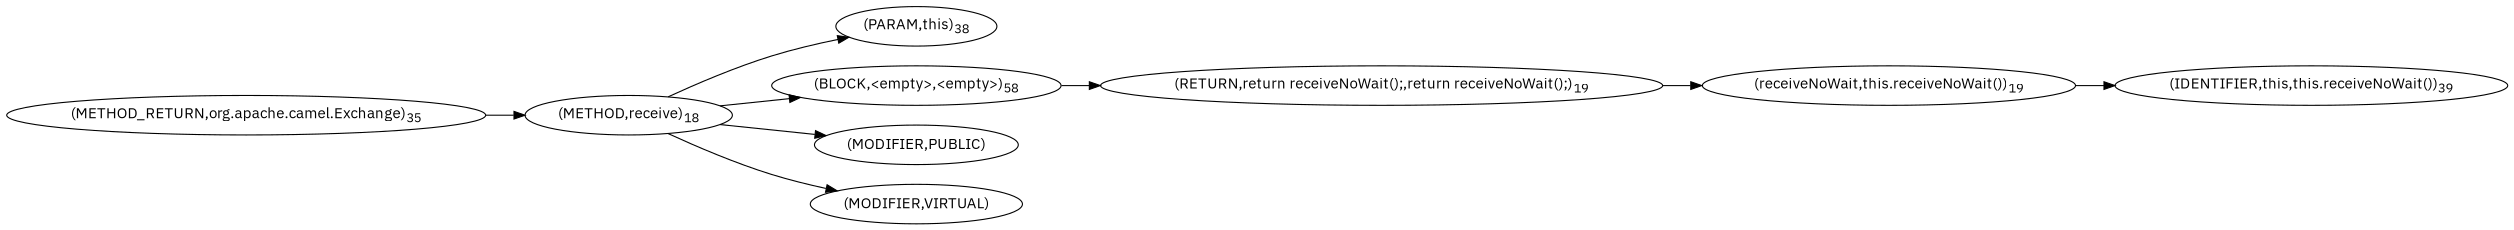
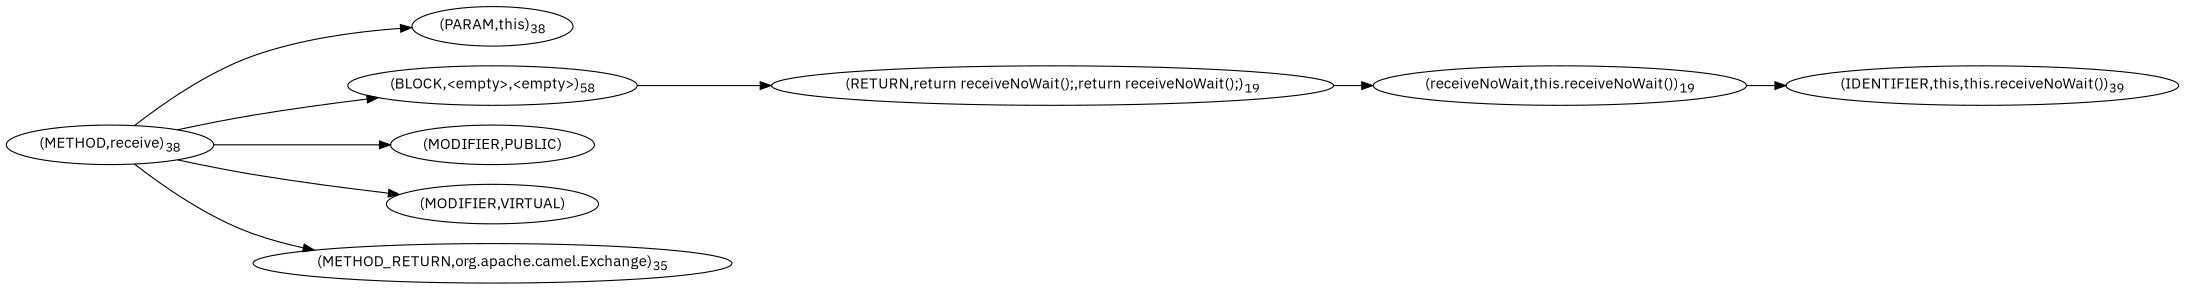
node "(METHOD,receive)": text "18" -> "38"
edge "(METHOD_RETURN,org.apache.camel.Exchange)" -> "(METHOD,receive)": reversed
